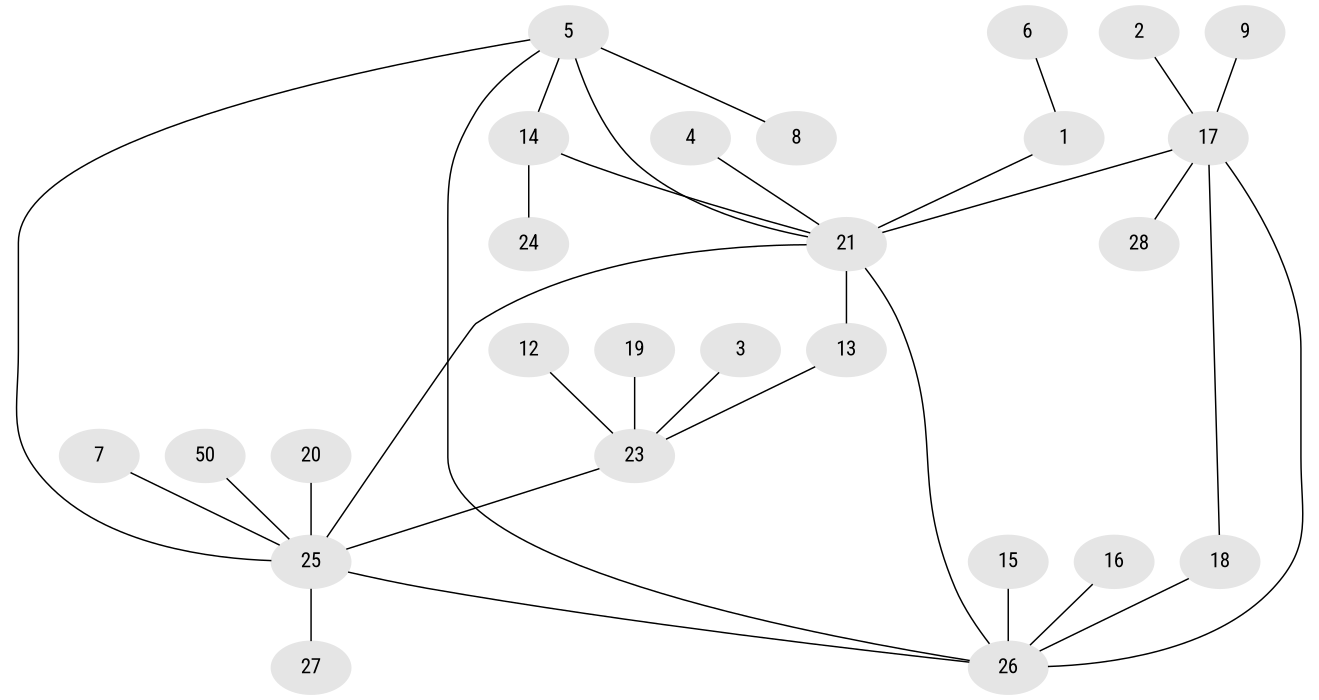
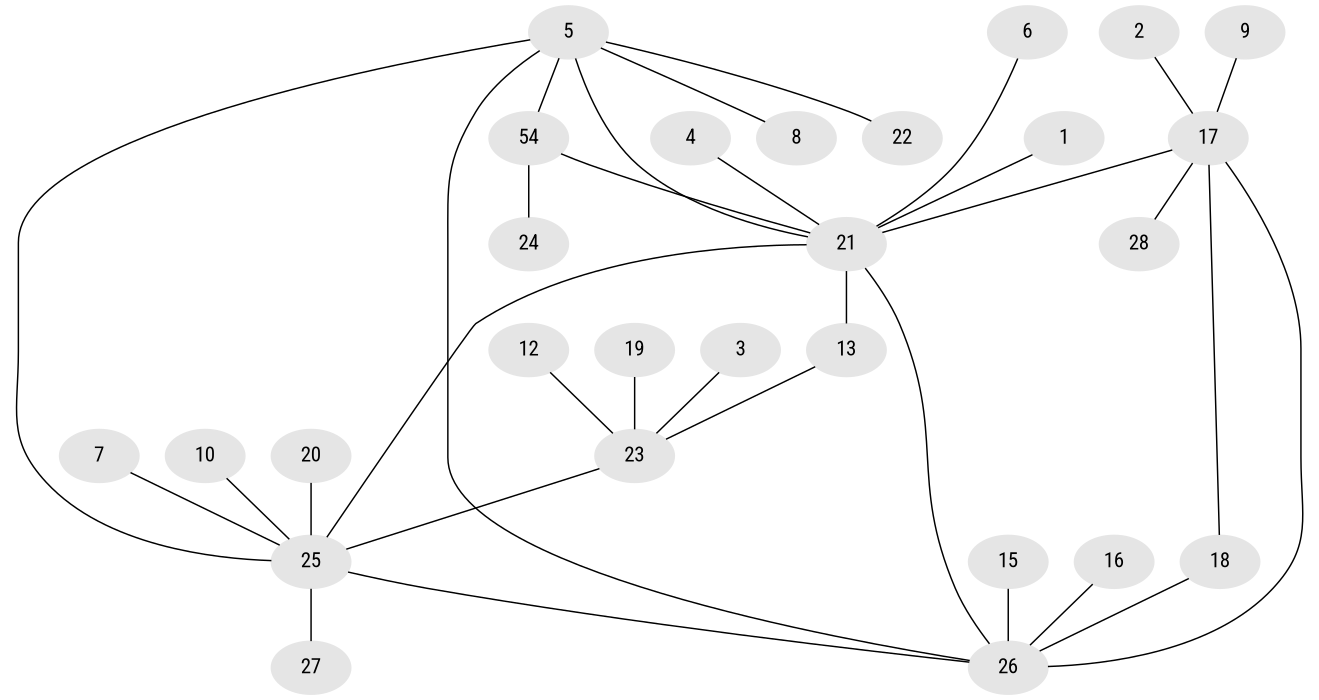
edge "6" -- "1": now "6" -- "21"
node "14": label "14" -> "54"
node "22": added
node "50": label "50" -> "10"
